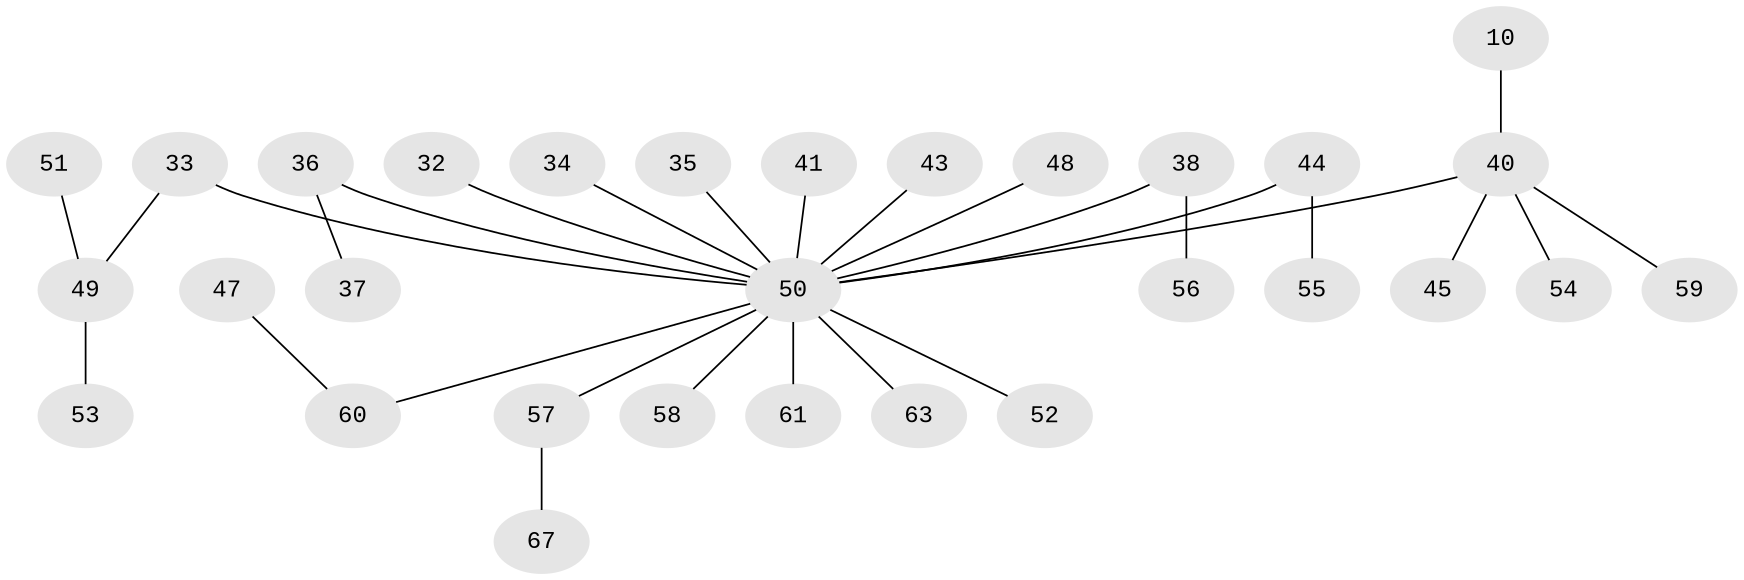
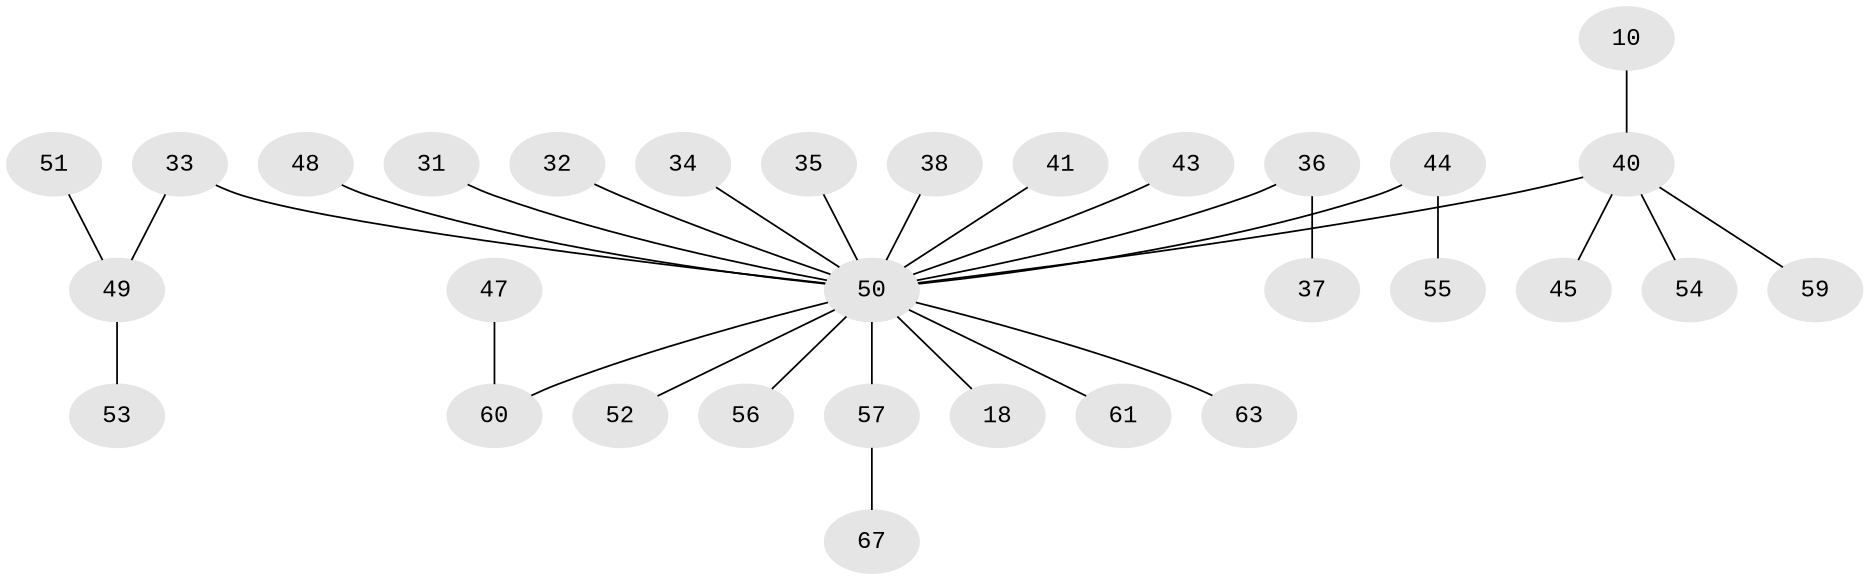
node "31": added
edge "38" -- "56": now "50" -- "56"
node "58": label "58" -> "18"
